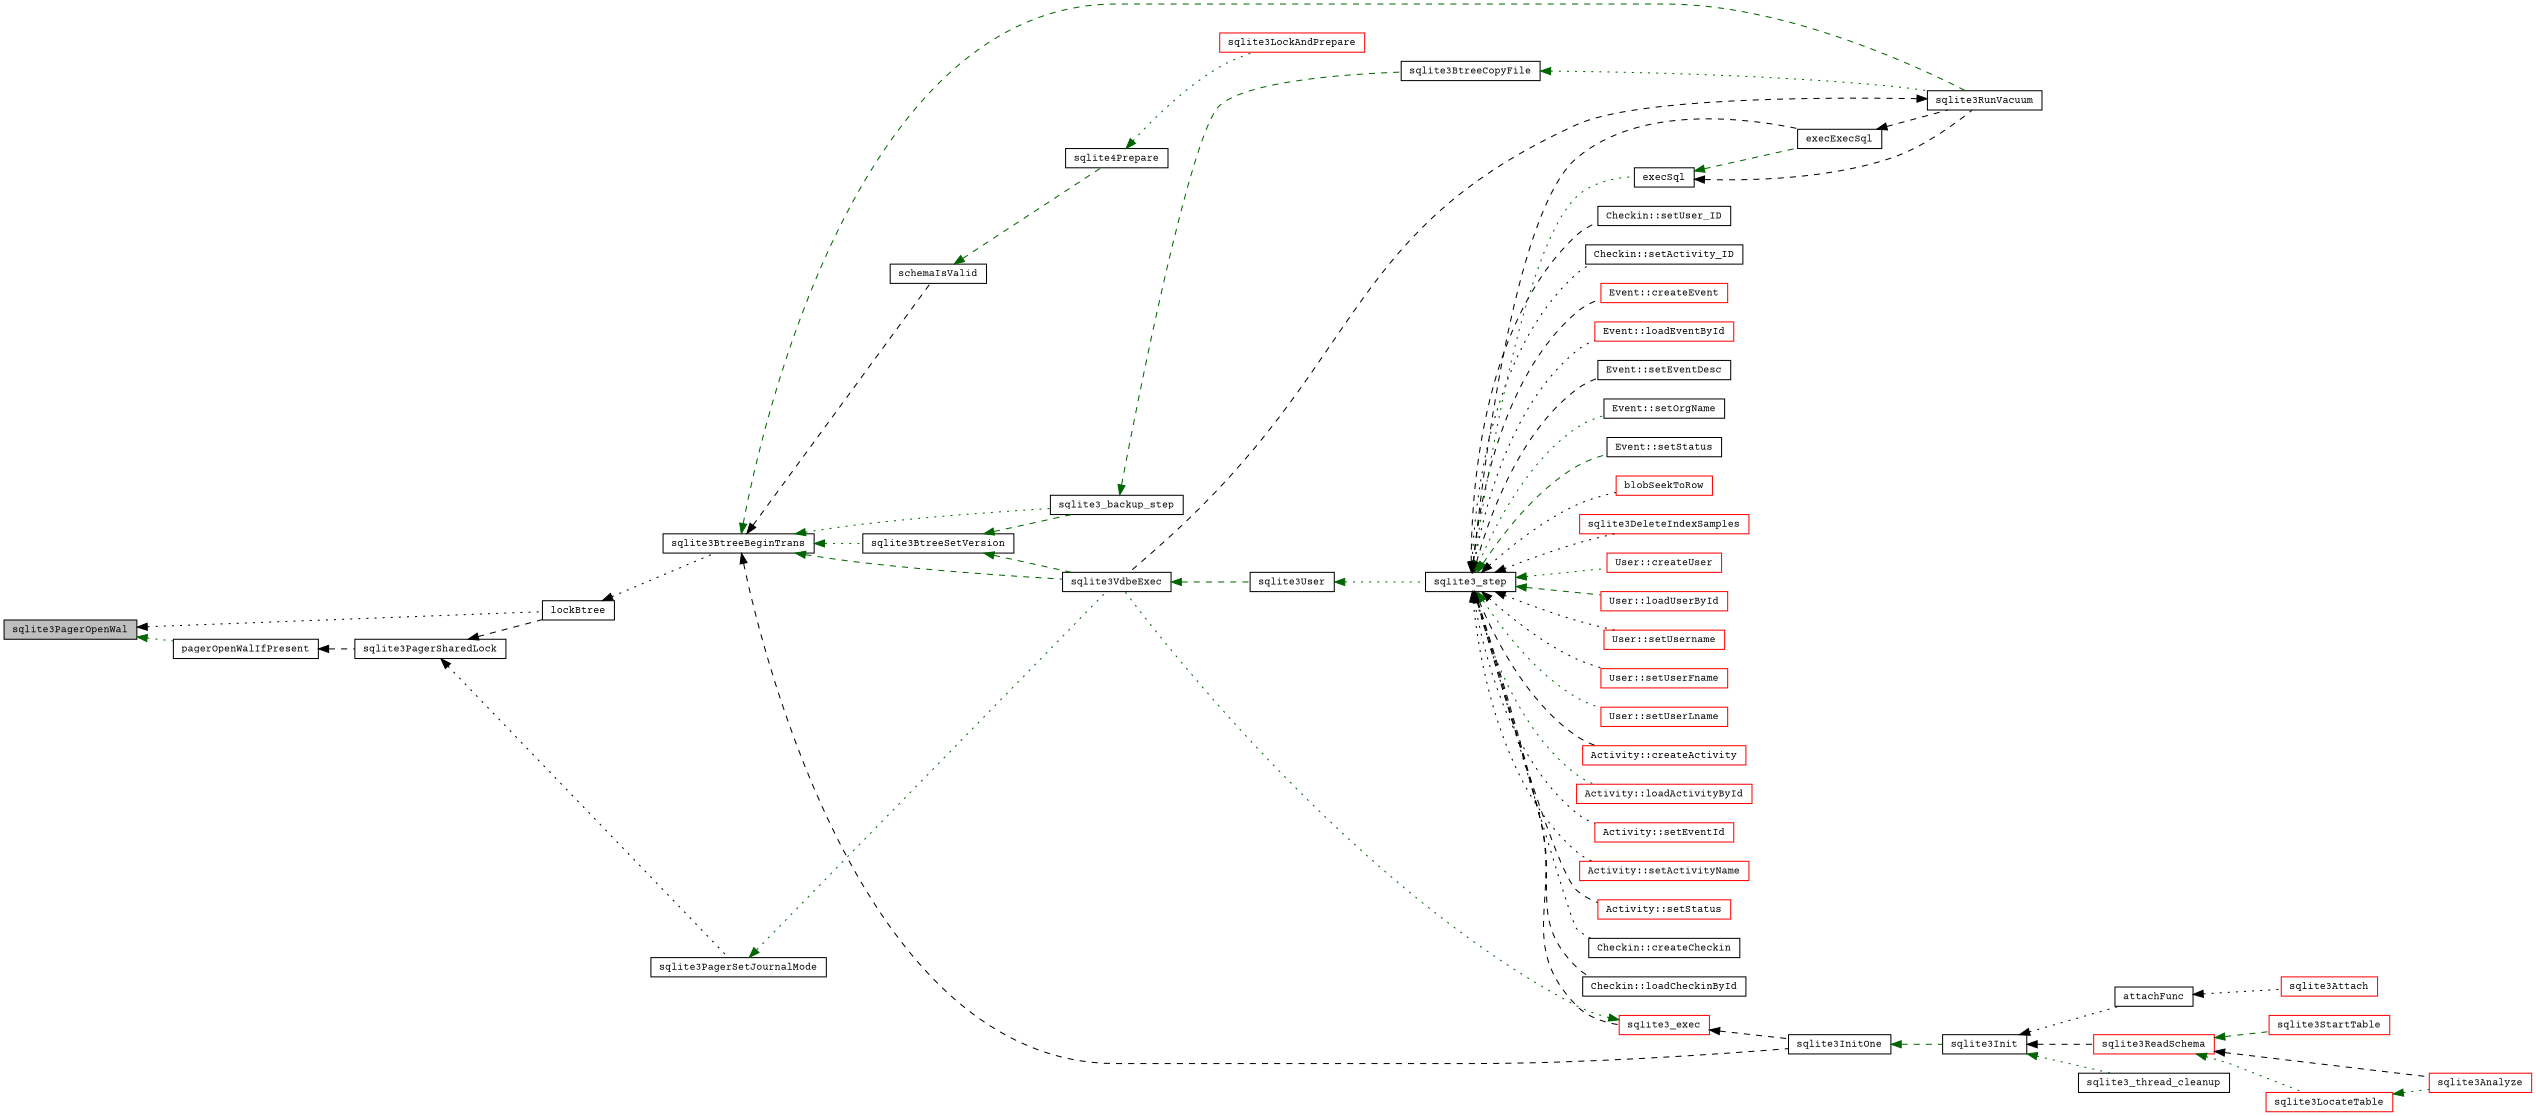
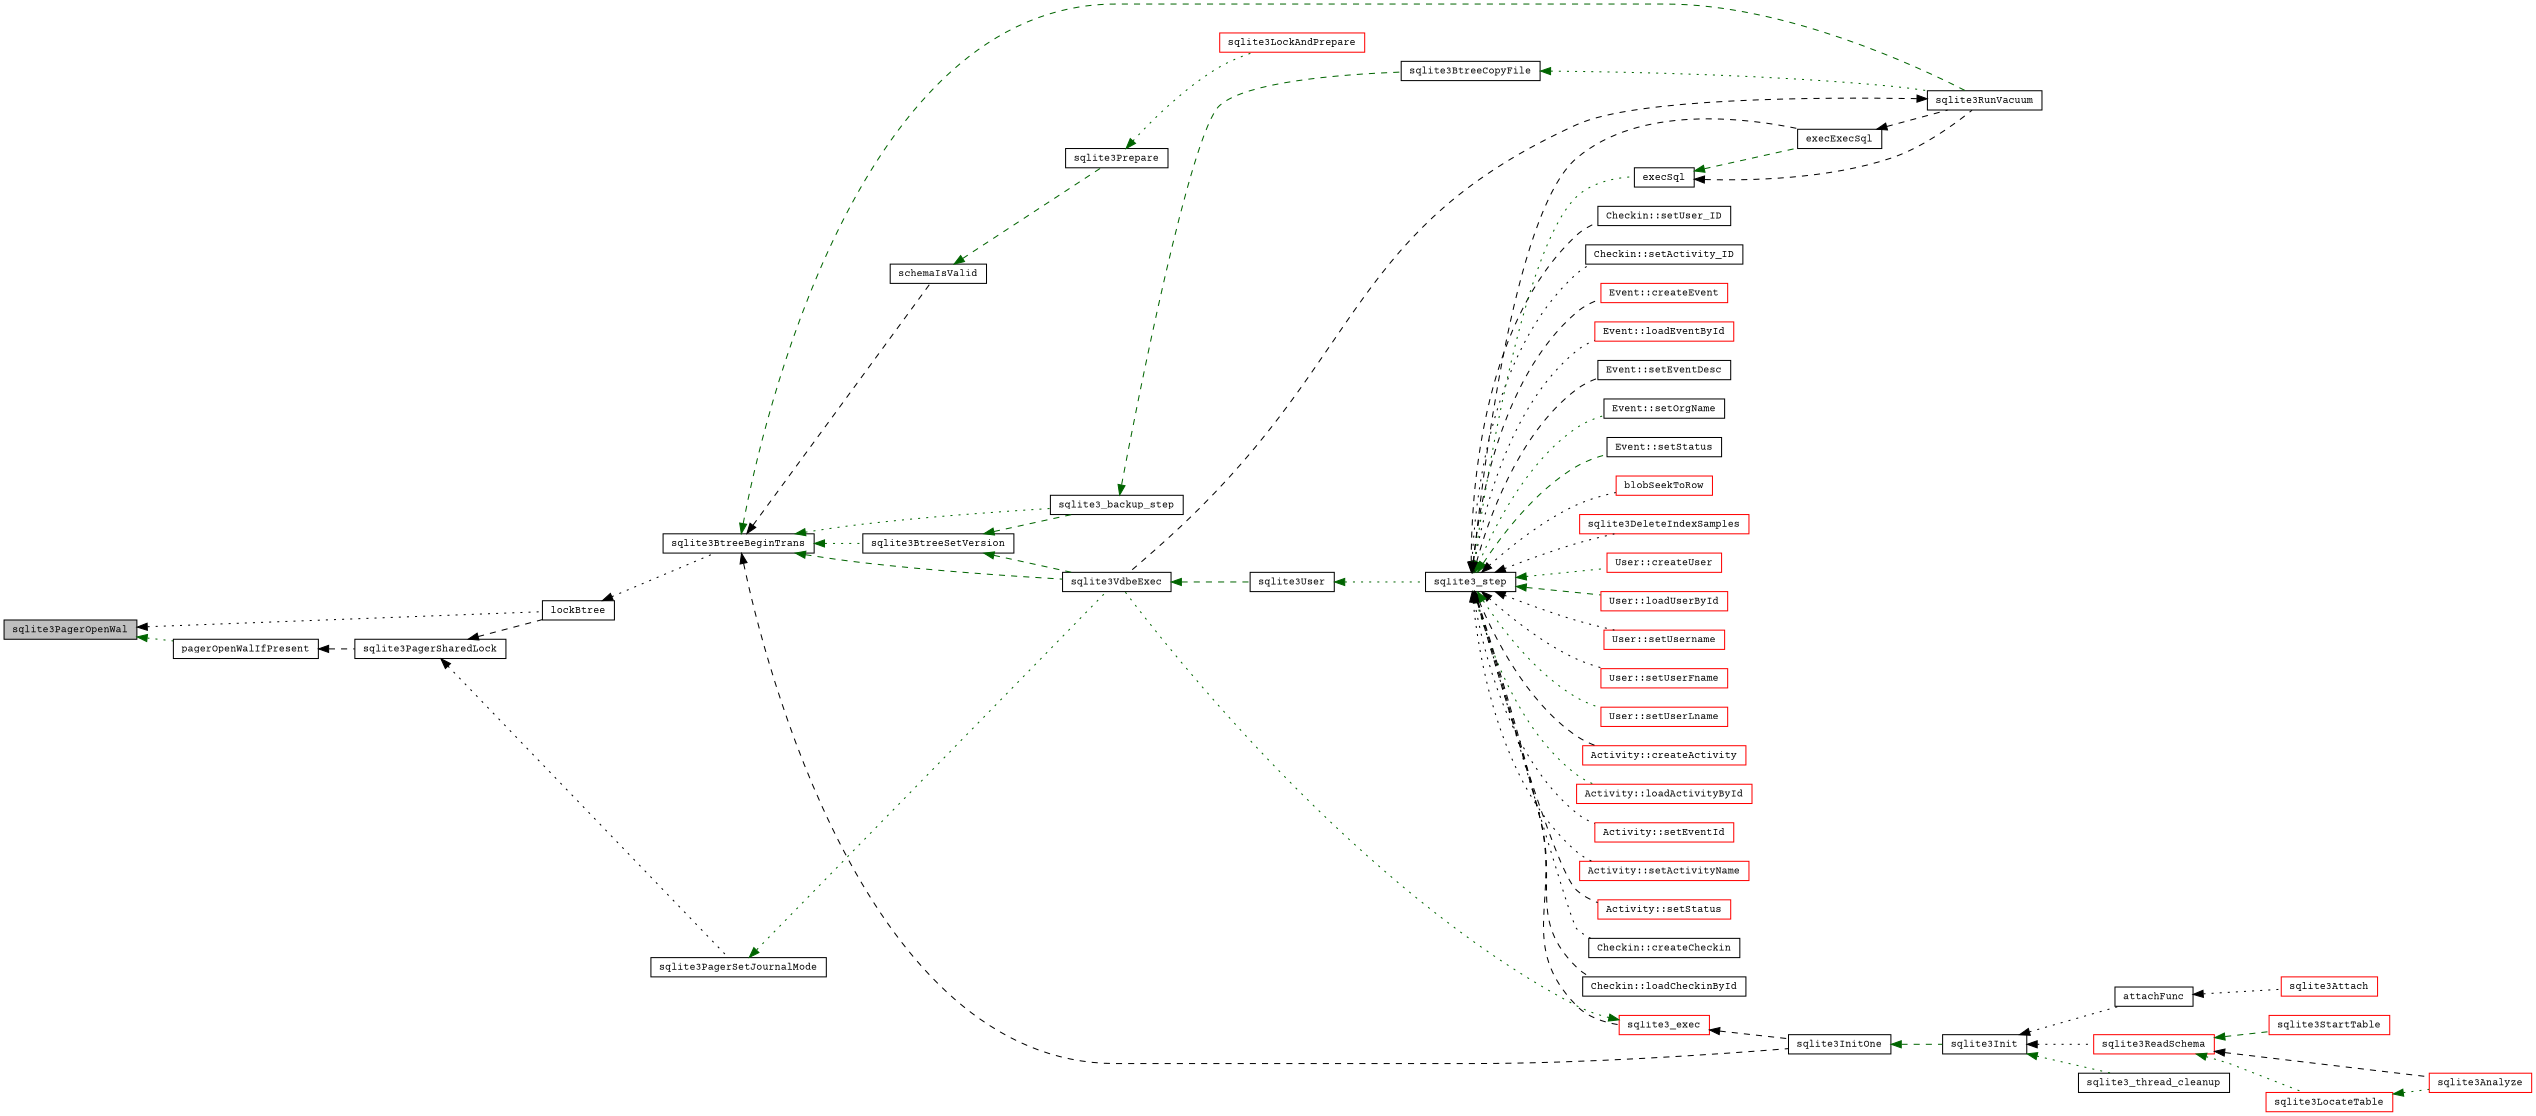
node "sqlite4Prepare": label "sqlite4Prepare" -> "sqlite3Prepare"
edge "sqlite3ReadSchema" -> "sqlite3Init": style dashed -> dotted
